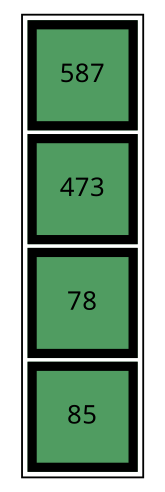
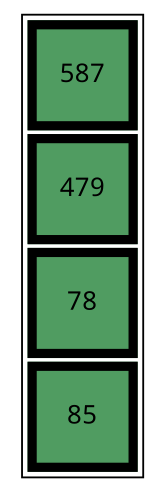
node "587": text "473" -> "479"
